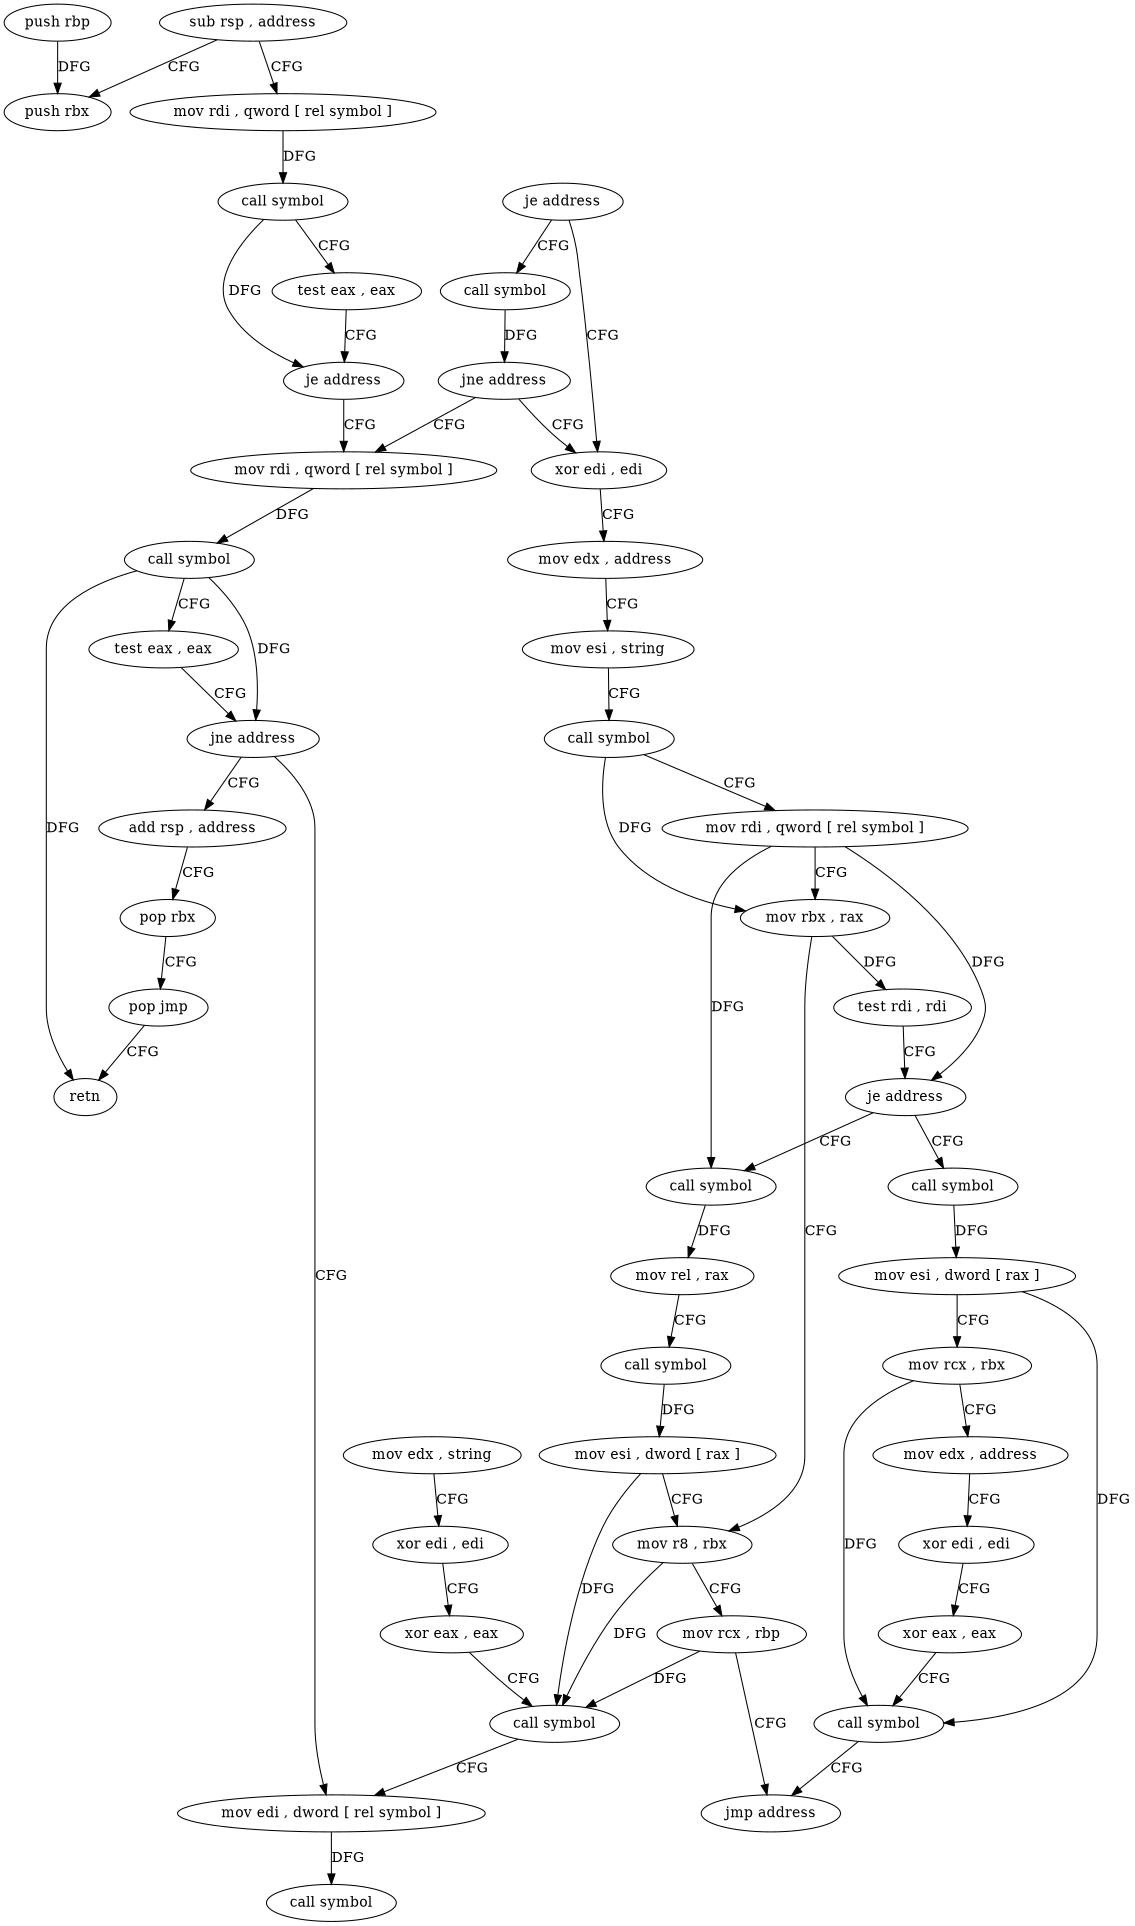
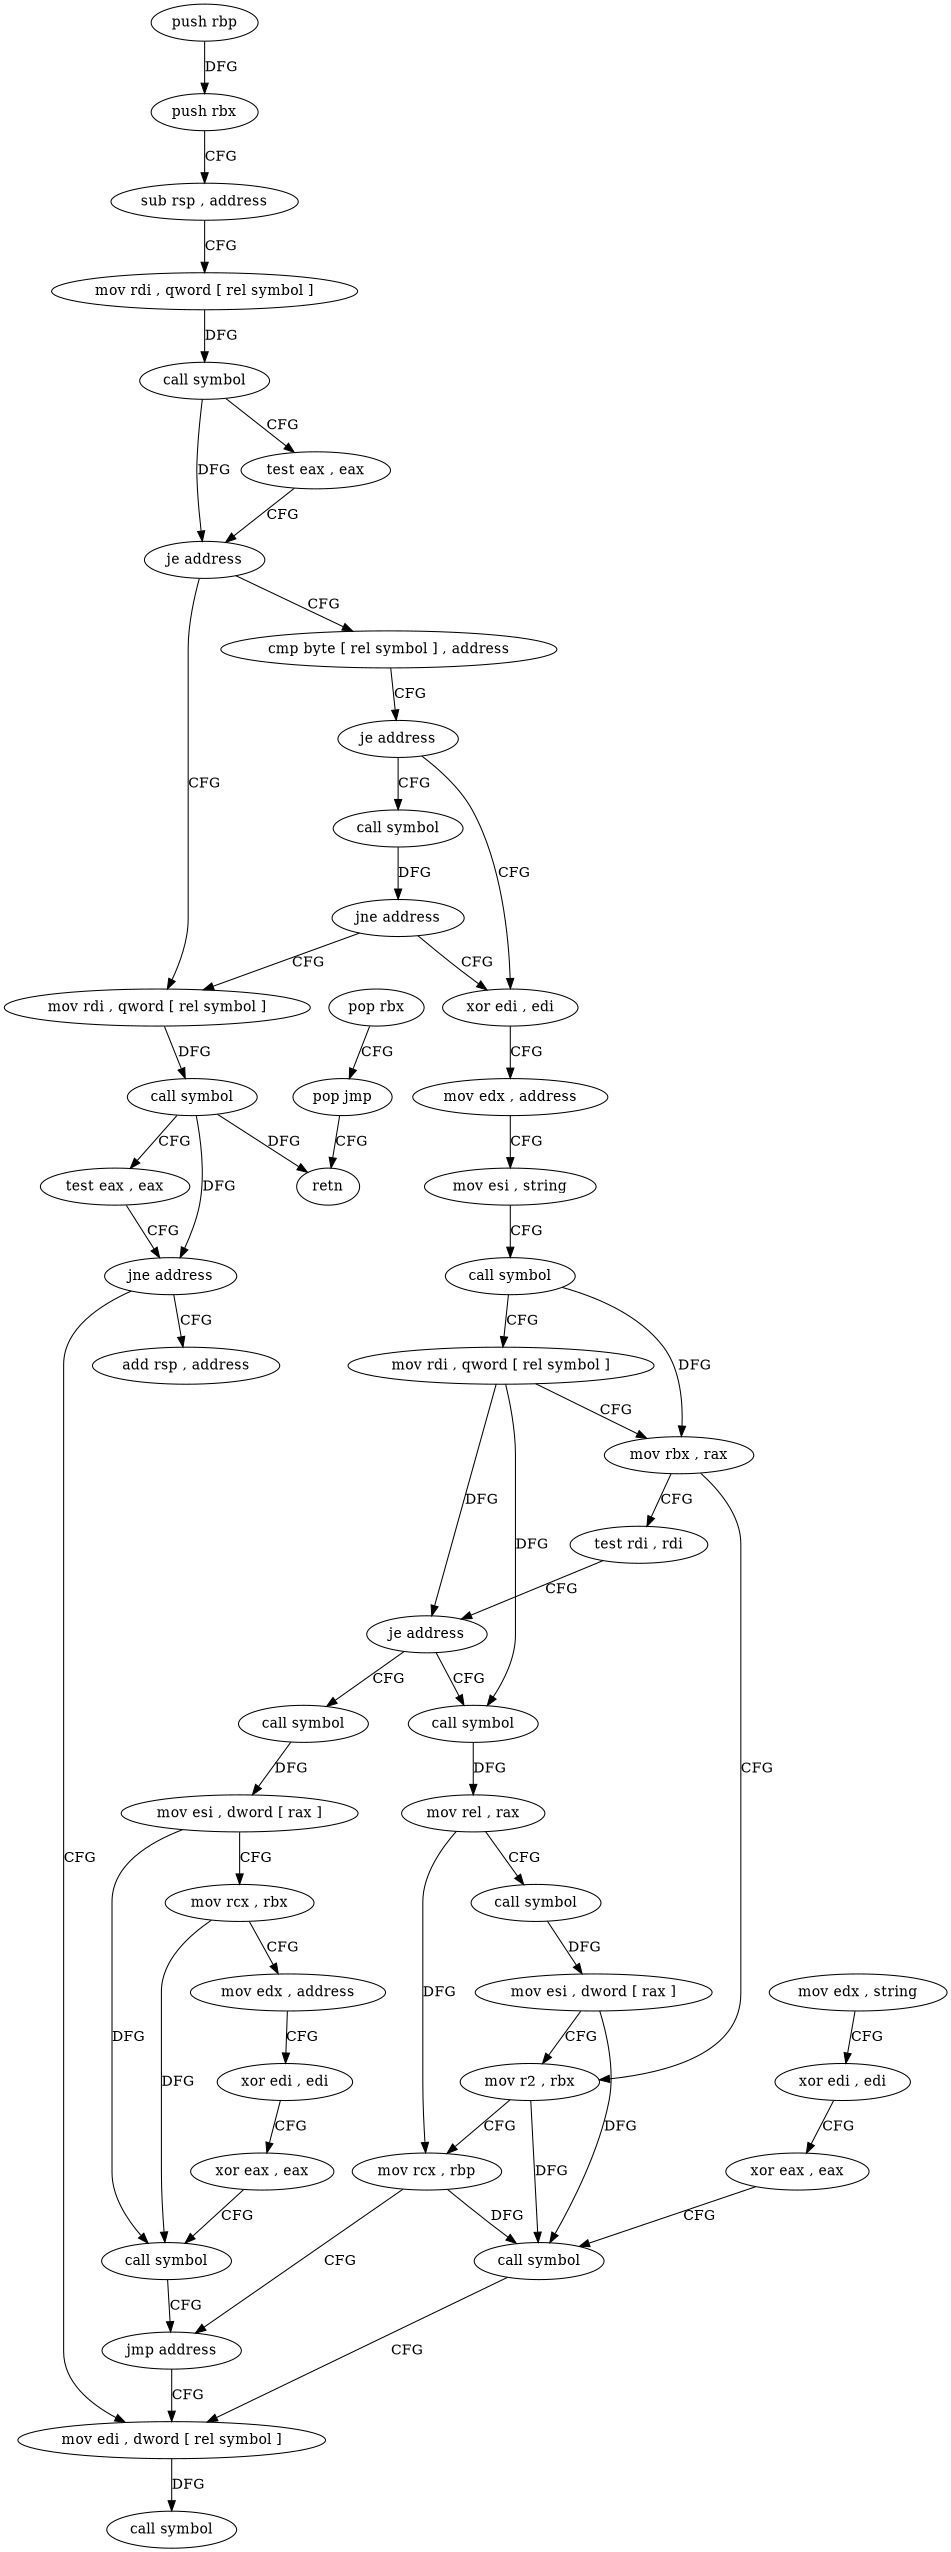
edge "sub rsp , address" -> "push rbx": reversed
node "cmp byte [ rel symbol ] , address": added
edge "add rsp , address" -> "pop rbx": removed, label "CFG"
edge "mov rbx , rax" -> "test rdi , rdi": label "DFG" -> "CFG"
node "mov r8 , rbx": label "mov r8 , rbx" -> "mov r2 , rbx"
edge "mov rel , rax" -> "mov rcx , rbp": added, label "DFG"
edge "jmp address" -> "mov edi , dword [ rel symbol ]": added, label "CFG"
